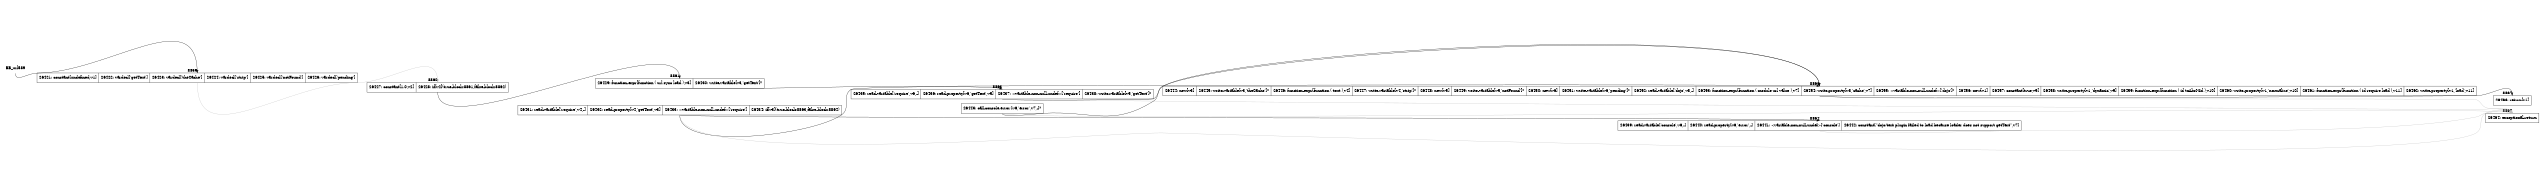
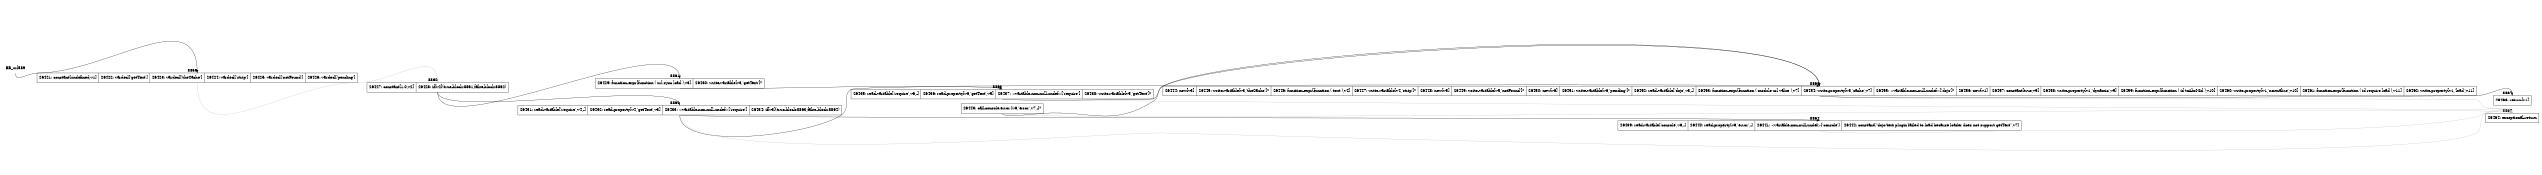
edge "26427: constant[1.0,v2]" -> "26431: read-variable['require',v4,-]": added
